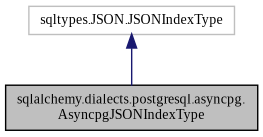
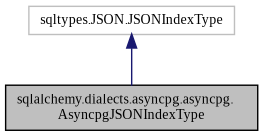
node "sqlalchemy.dialects.postgresql.asyncpg. AsyncpgJSONIndexType": label "sqlalchemy.dialects.postgresql.asyncpg. AsyncpgJSONIndexType" -> "sqlalchemy.dialects.asyncpg.asyncpg. AsyncpgJSONIndexType"
